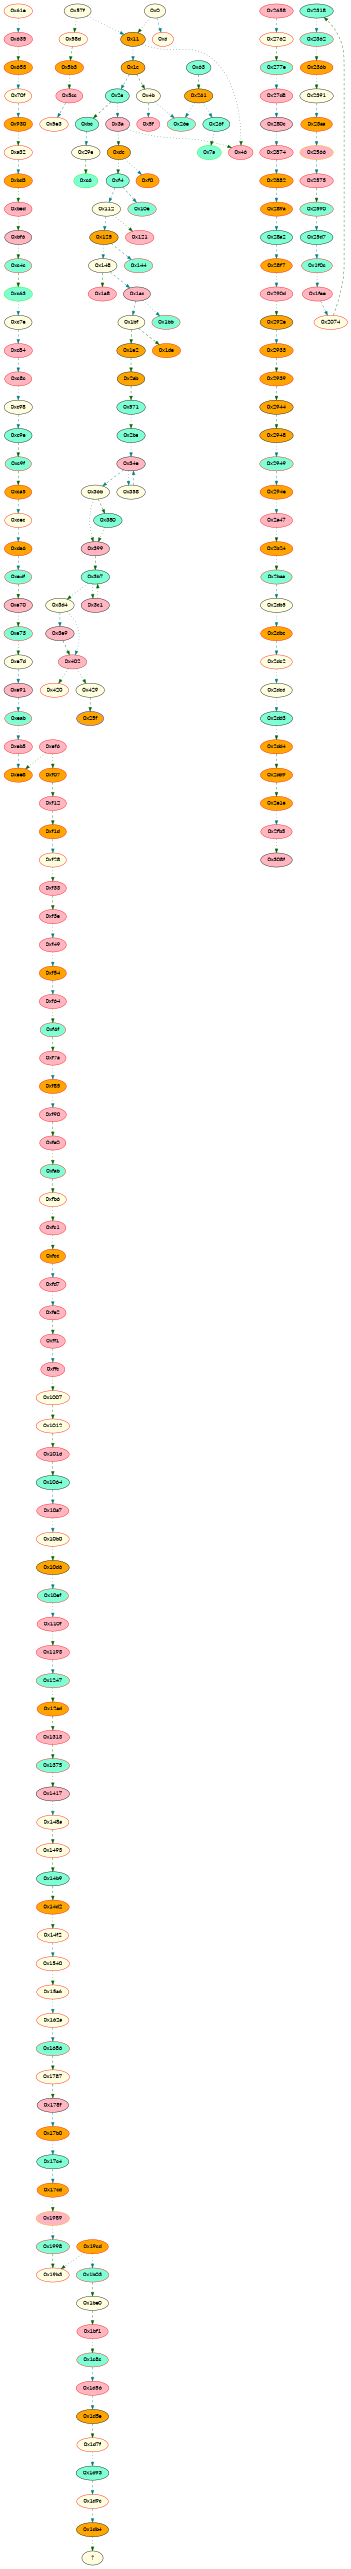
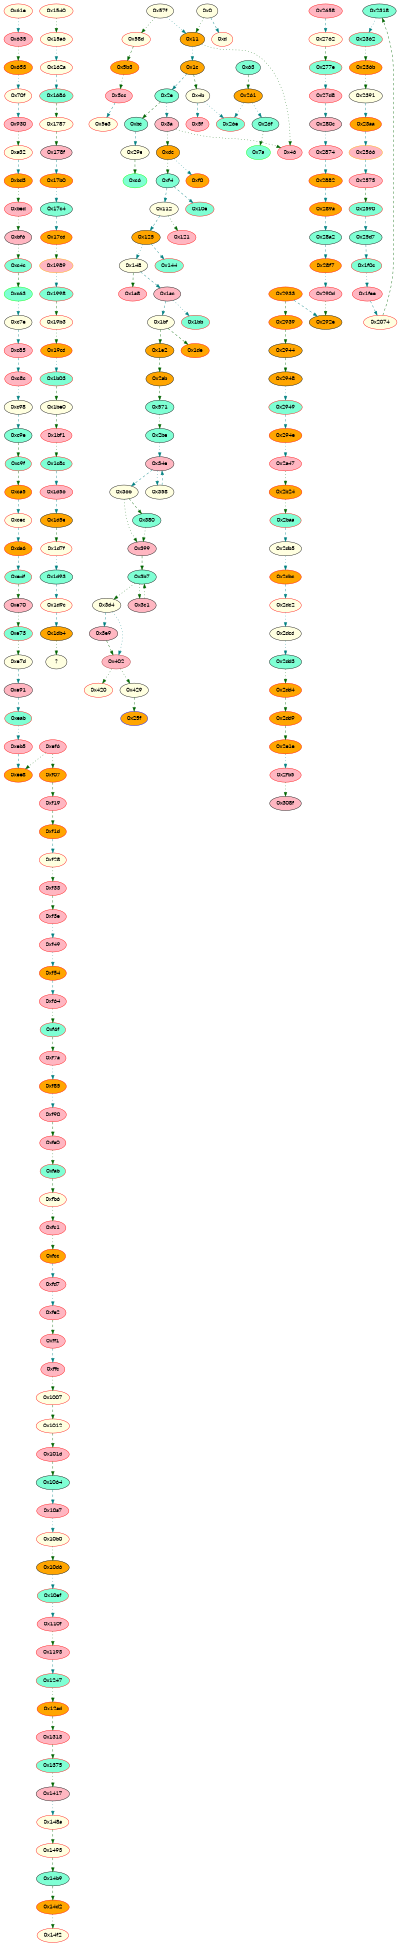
node "0x930": fillcolor orange -> lightpink
edge "0x292e" -> "0x2933": reversed
node "0xc84": label "0xc84" -> "0xc85"
node "0xf12": label "0xf12" -> "0xf19"
edge "0x14f2" -> "0x1540": removed
edge "0x19cd" -> "0x19b3": reversed
